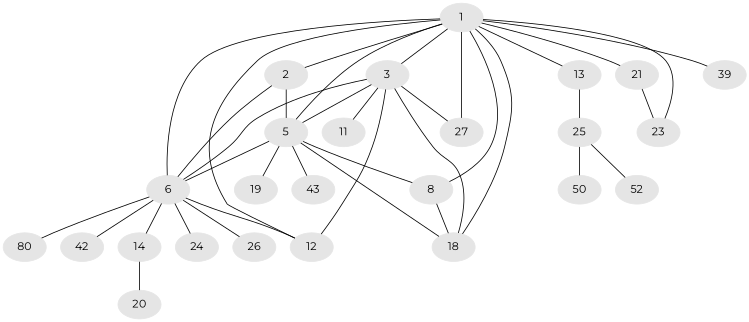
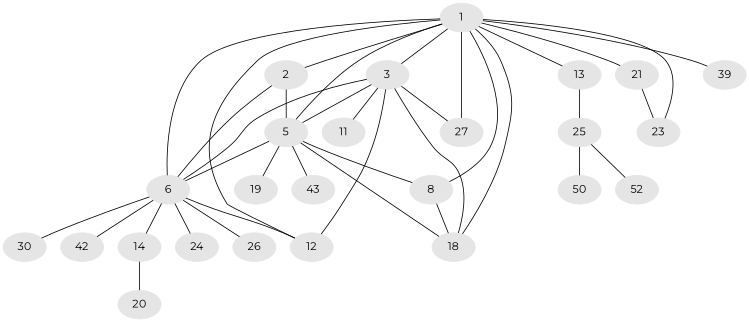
node "80": label "80" -> "30"
